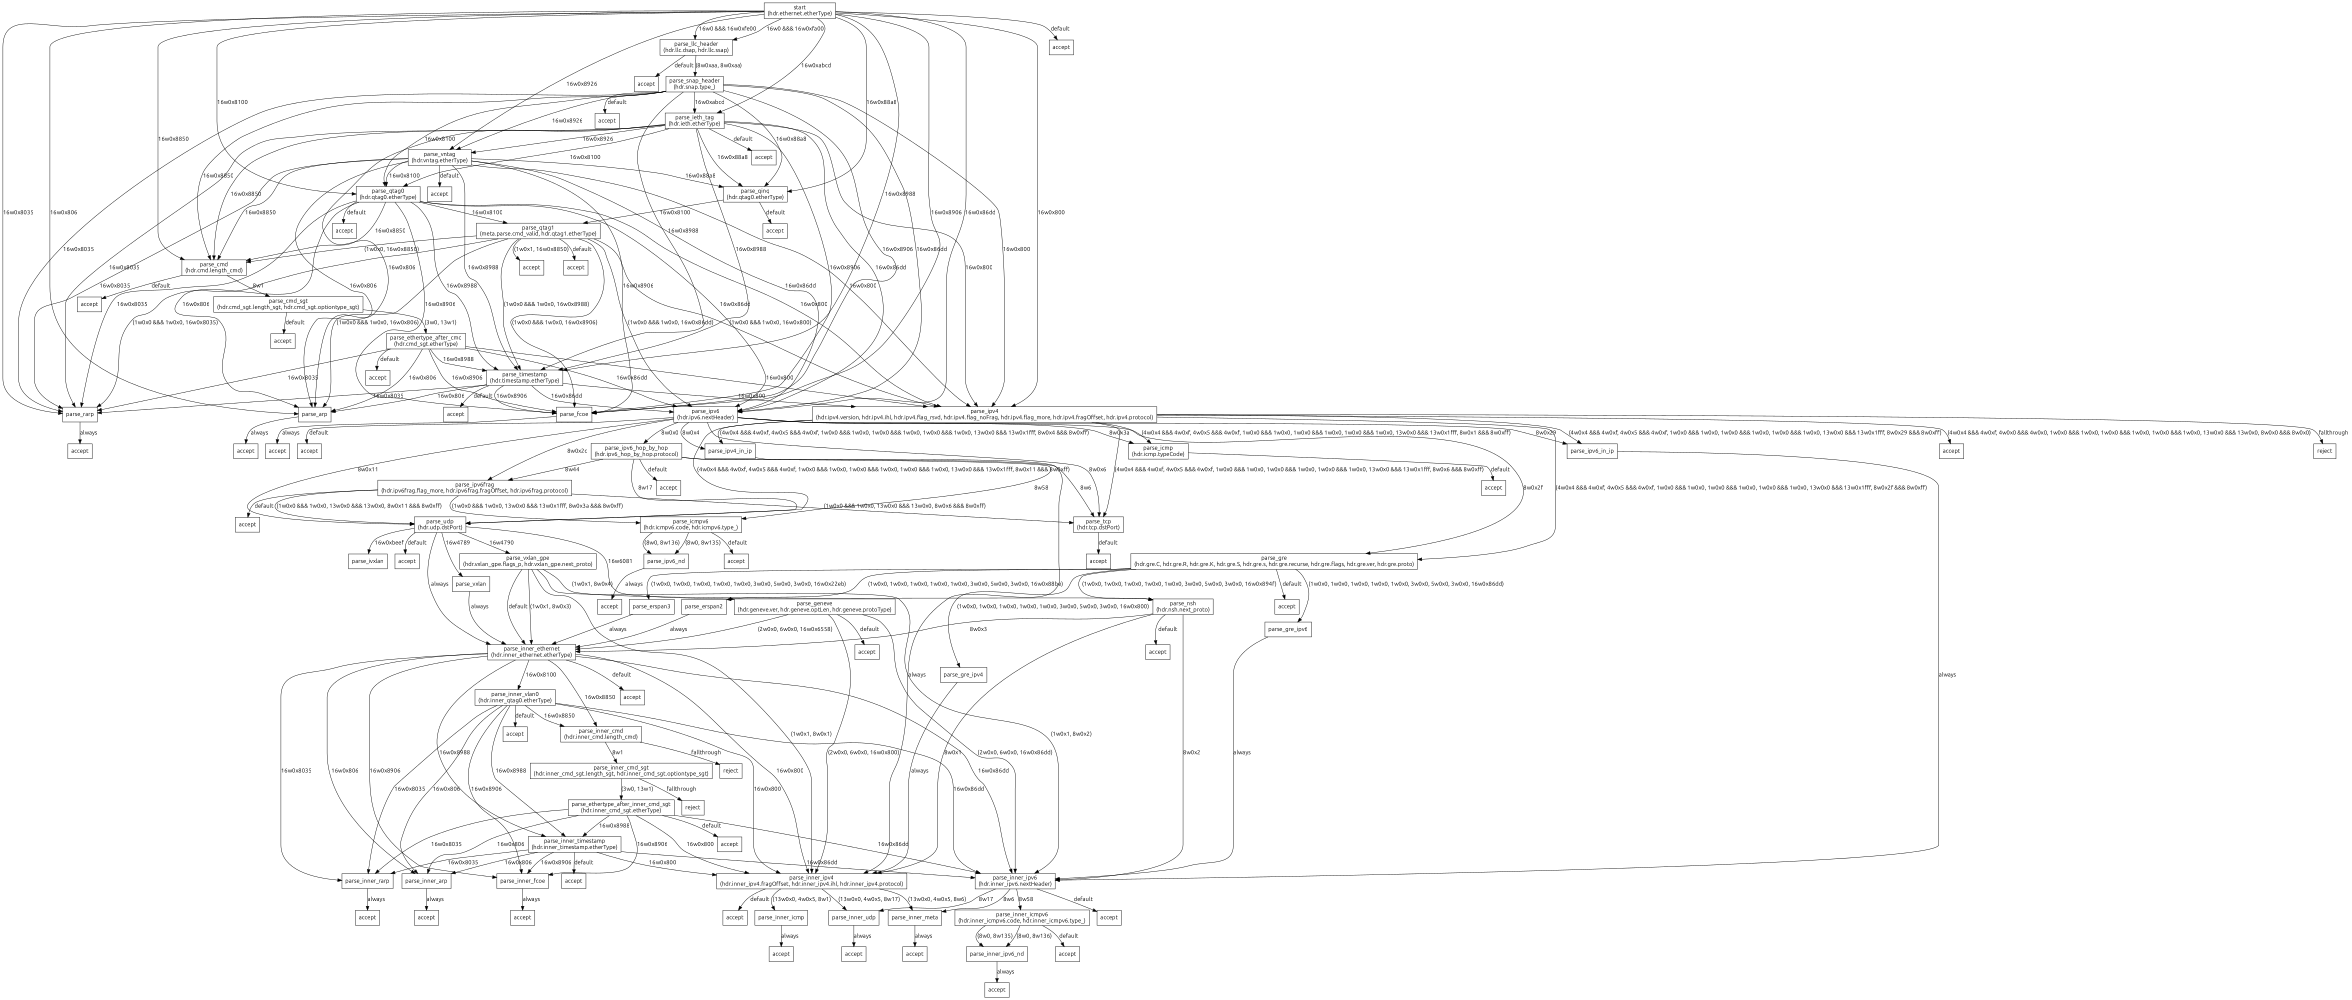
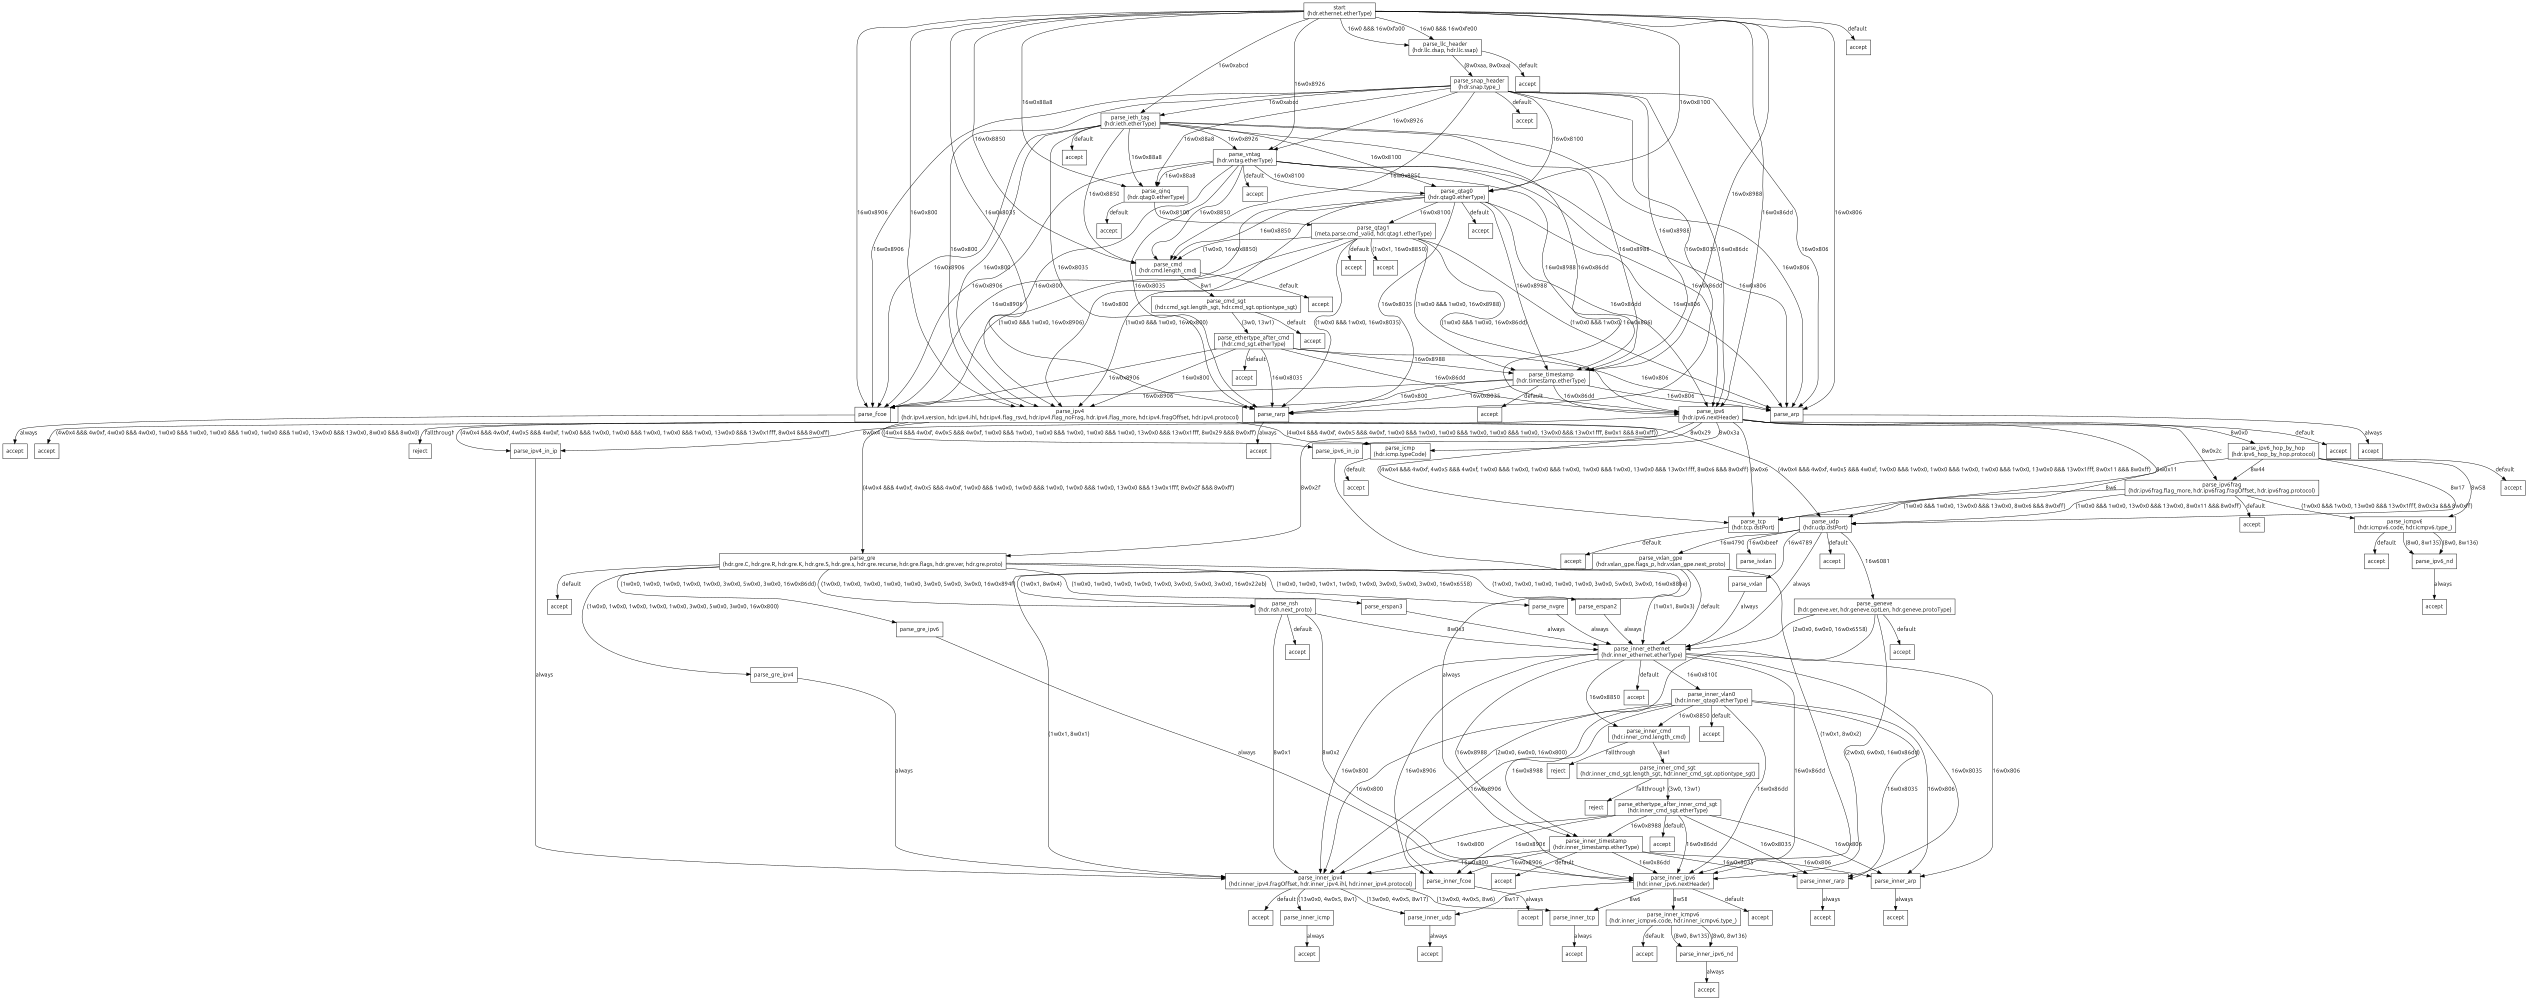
edge "parse_snap_header (hdr.snap.type_)" -> "parse_arp": added, label "16w0x806"
node "parse_nvgre": added
node "parse_inner_meta": label "parse_inner_meta" -> "parse_inner_tcp"
